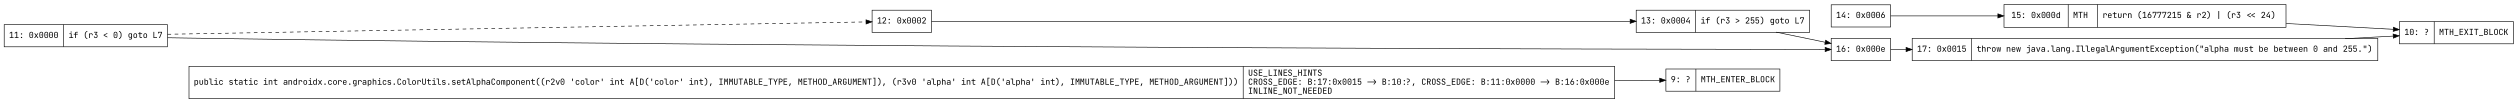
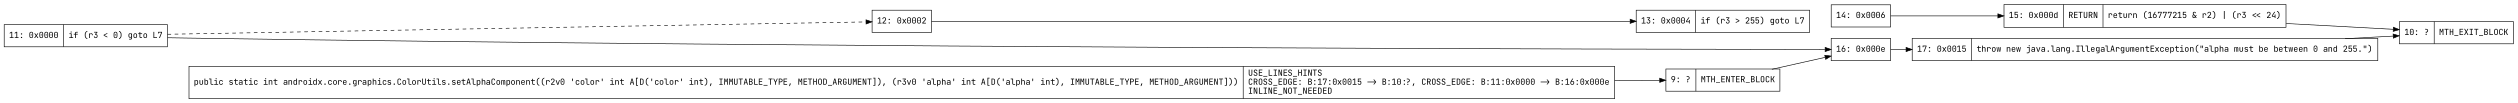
node "15: 0x000d": text "MTH" -> "RETURN"
edge "13: 0x0004" -> "16: 0x000e": now "9: ?" -> "16: 0x000e"
